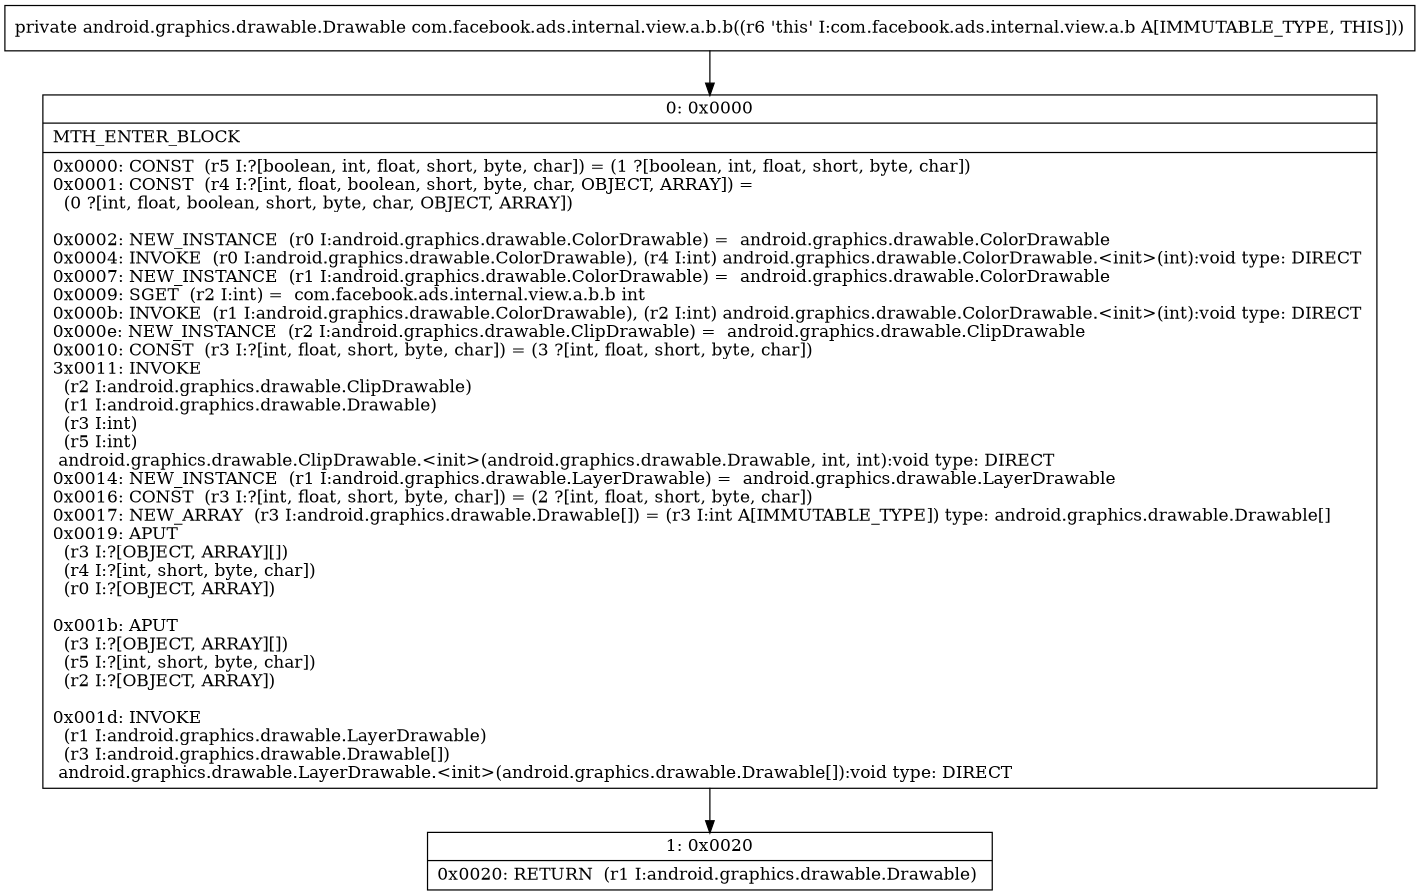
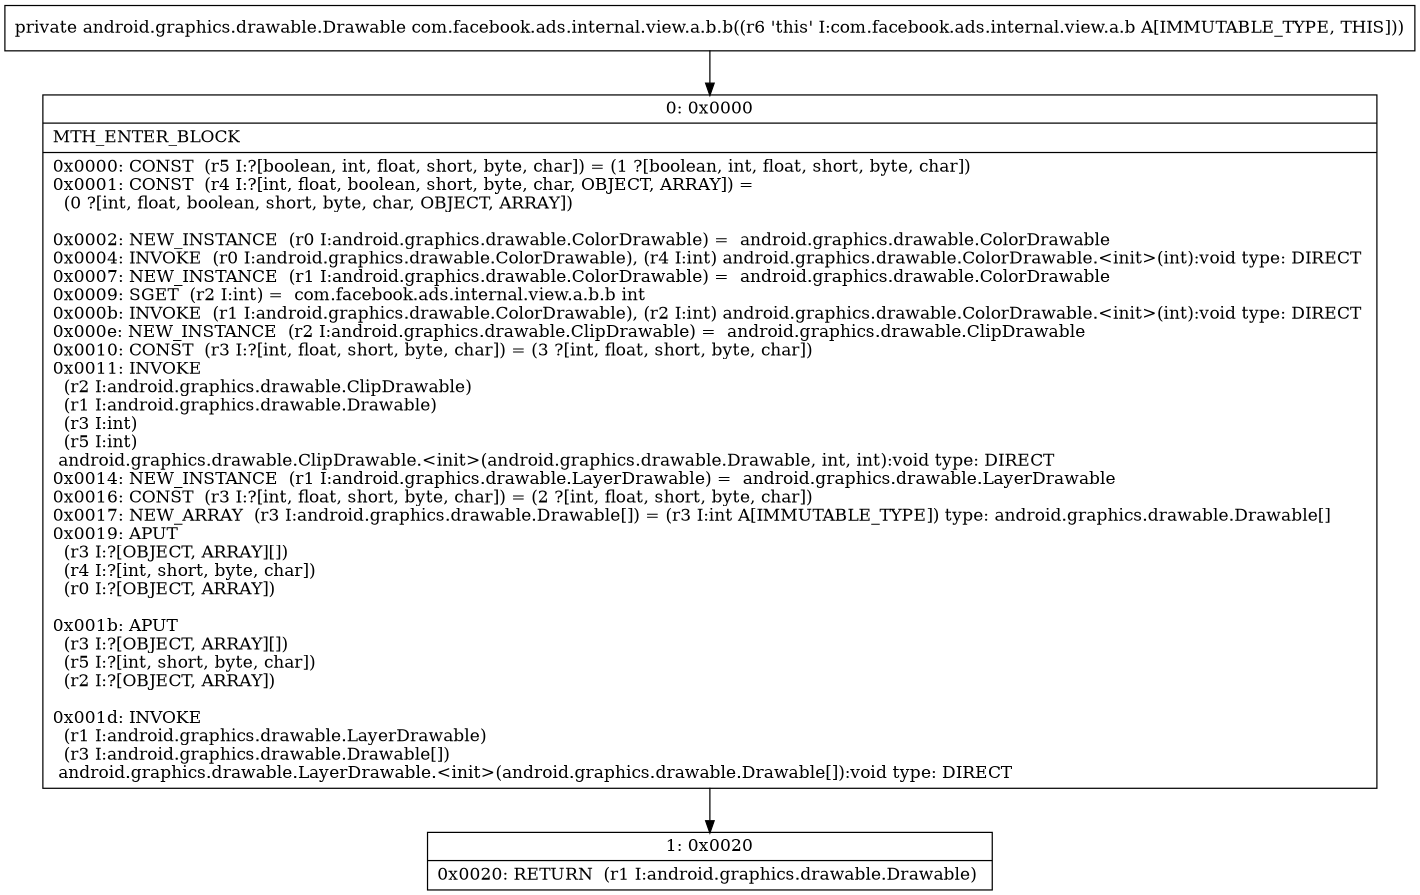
node "0: 0x0000": text "3x0011: INVOKE" -> "0x0011: INVOKE"
